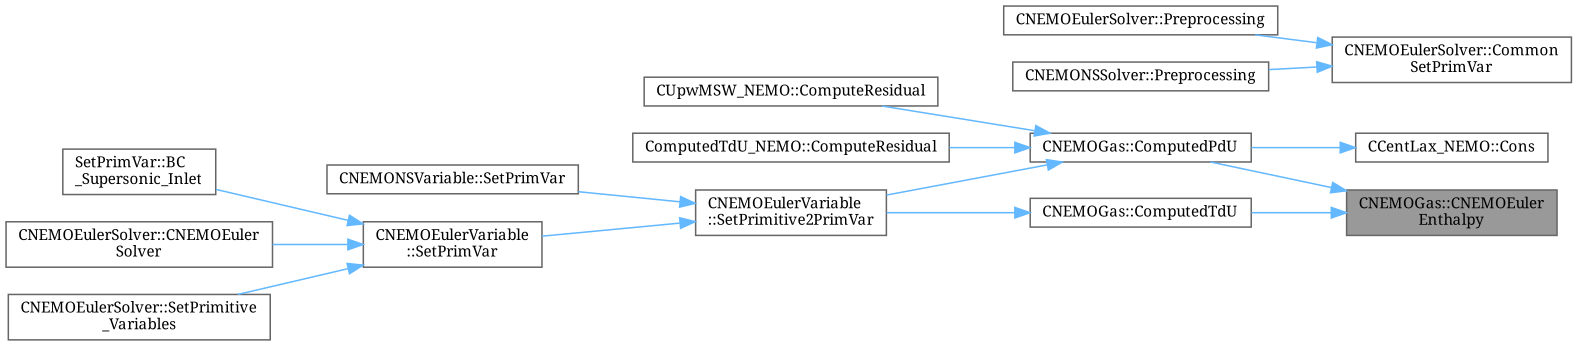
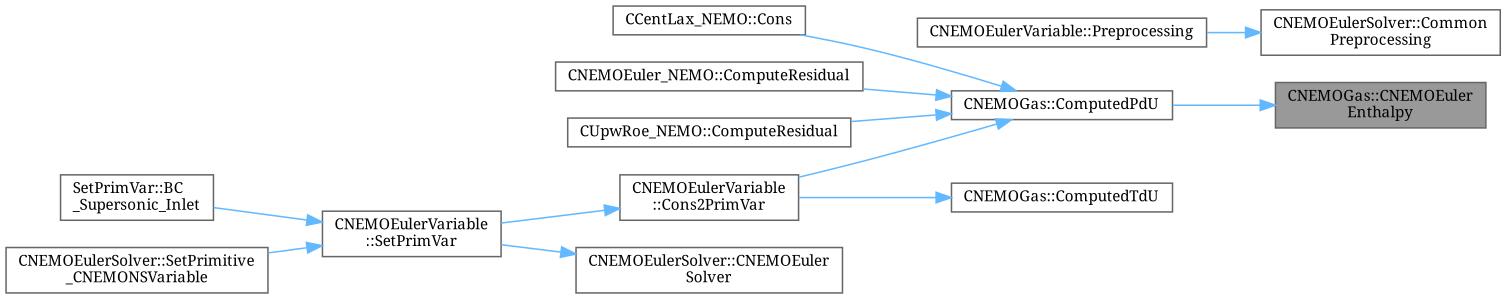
node "CNEMOEulerSolver::Preprocessing": label "CNEMOEulerSolver::Preprocessing" -> "CNEMOEulerVariable::Preprocessing"
node "CNEMOEulerSolver::Common SetPrimVar": label "CNEMOEulerSolver::Common SetPrimVar" -> "CNEMOEulerSolver::Common Preprocessing"
node "CNEMONSSolver::Preprocessing": removed
node "CUpwMSW_NEMO::ComputeResidual": label "CUpwMSW_NEMO::ComputeResidual" -> "CNEMOEuler_NEMO::ComputeResidual"
node "ComputedTdU_NEMO::ComputeResidual": label "ComputedTdU_NEMO::ComputeResidual" -> "CUpwRoe_NEMO::ComputeResidual"
edge "CNEMOGas::ComputedPdU" -> "CCentLax_NEMO::Cons": reversed
node "CNEMONSVariable::SetPrimVar": removed
node "CNEMOEulerVariable ::SetPrimitive2PrimVar": label "CNEMOEulerVariable ::SetPrimitive2PrimVar" -> "CNEMOEulerVariable ::Cons2PrimVar"
edge "CNEMOGas::ComputedTdU" -> "CNEMOGas::CNEMOEuler Enthalpy": removed
edge "CNEMOEulerSolver::CNEMOEuler Solver" -> "CNEMOEulerVariable ::SetPrimVar": reversed
node "CNEMOEulerSolver::SetPrimitive _Variables": label "CNEMOEulerSolver::SetPrimitive _Variables" -> "CNEMOEulerSolver::SetPrimitive _CNEMONSVariable"
